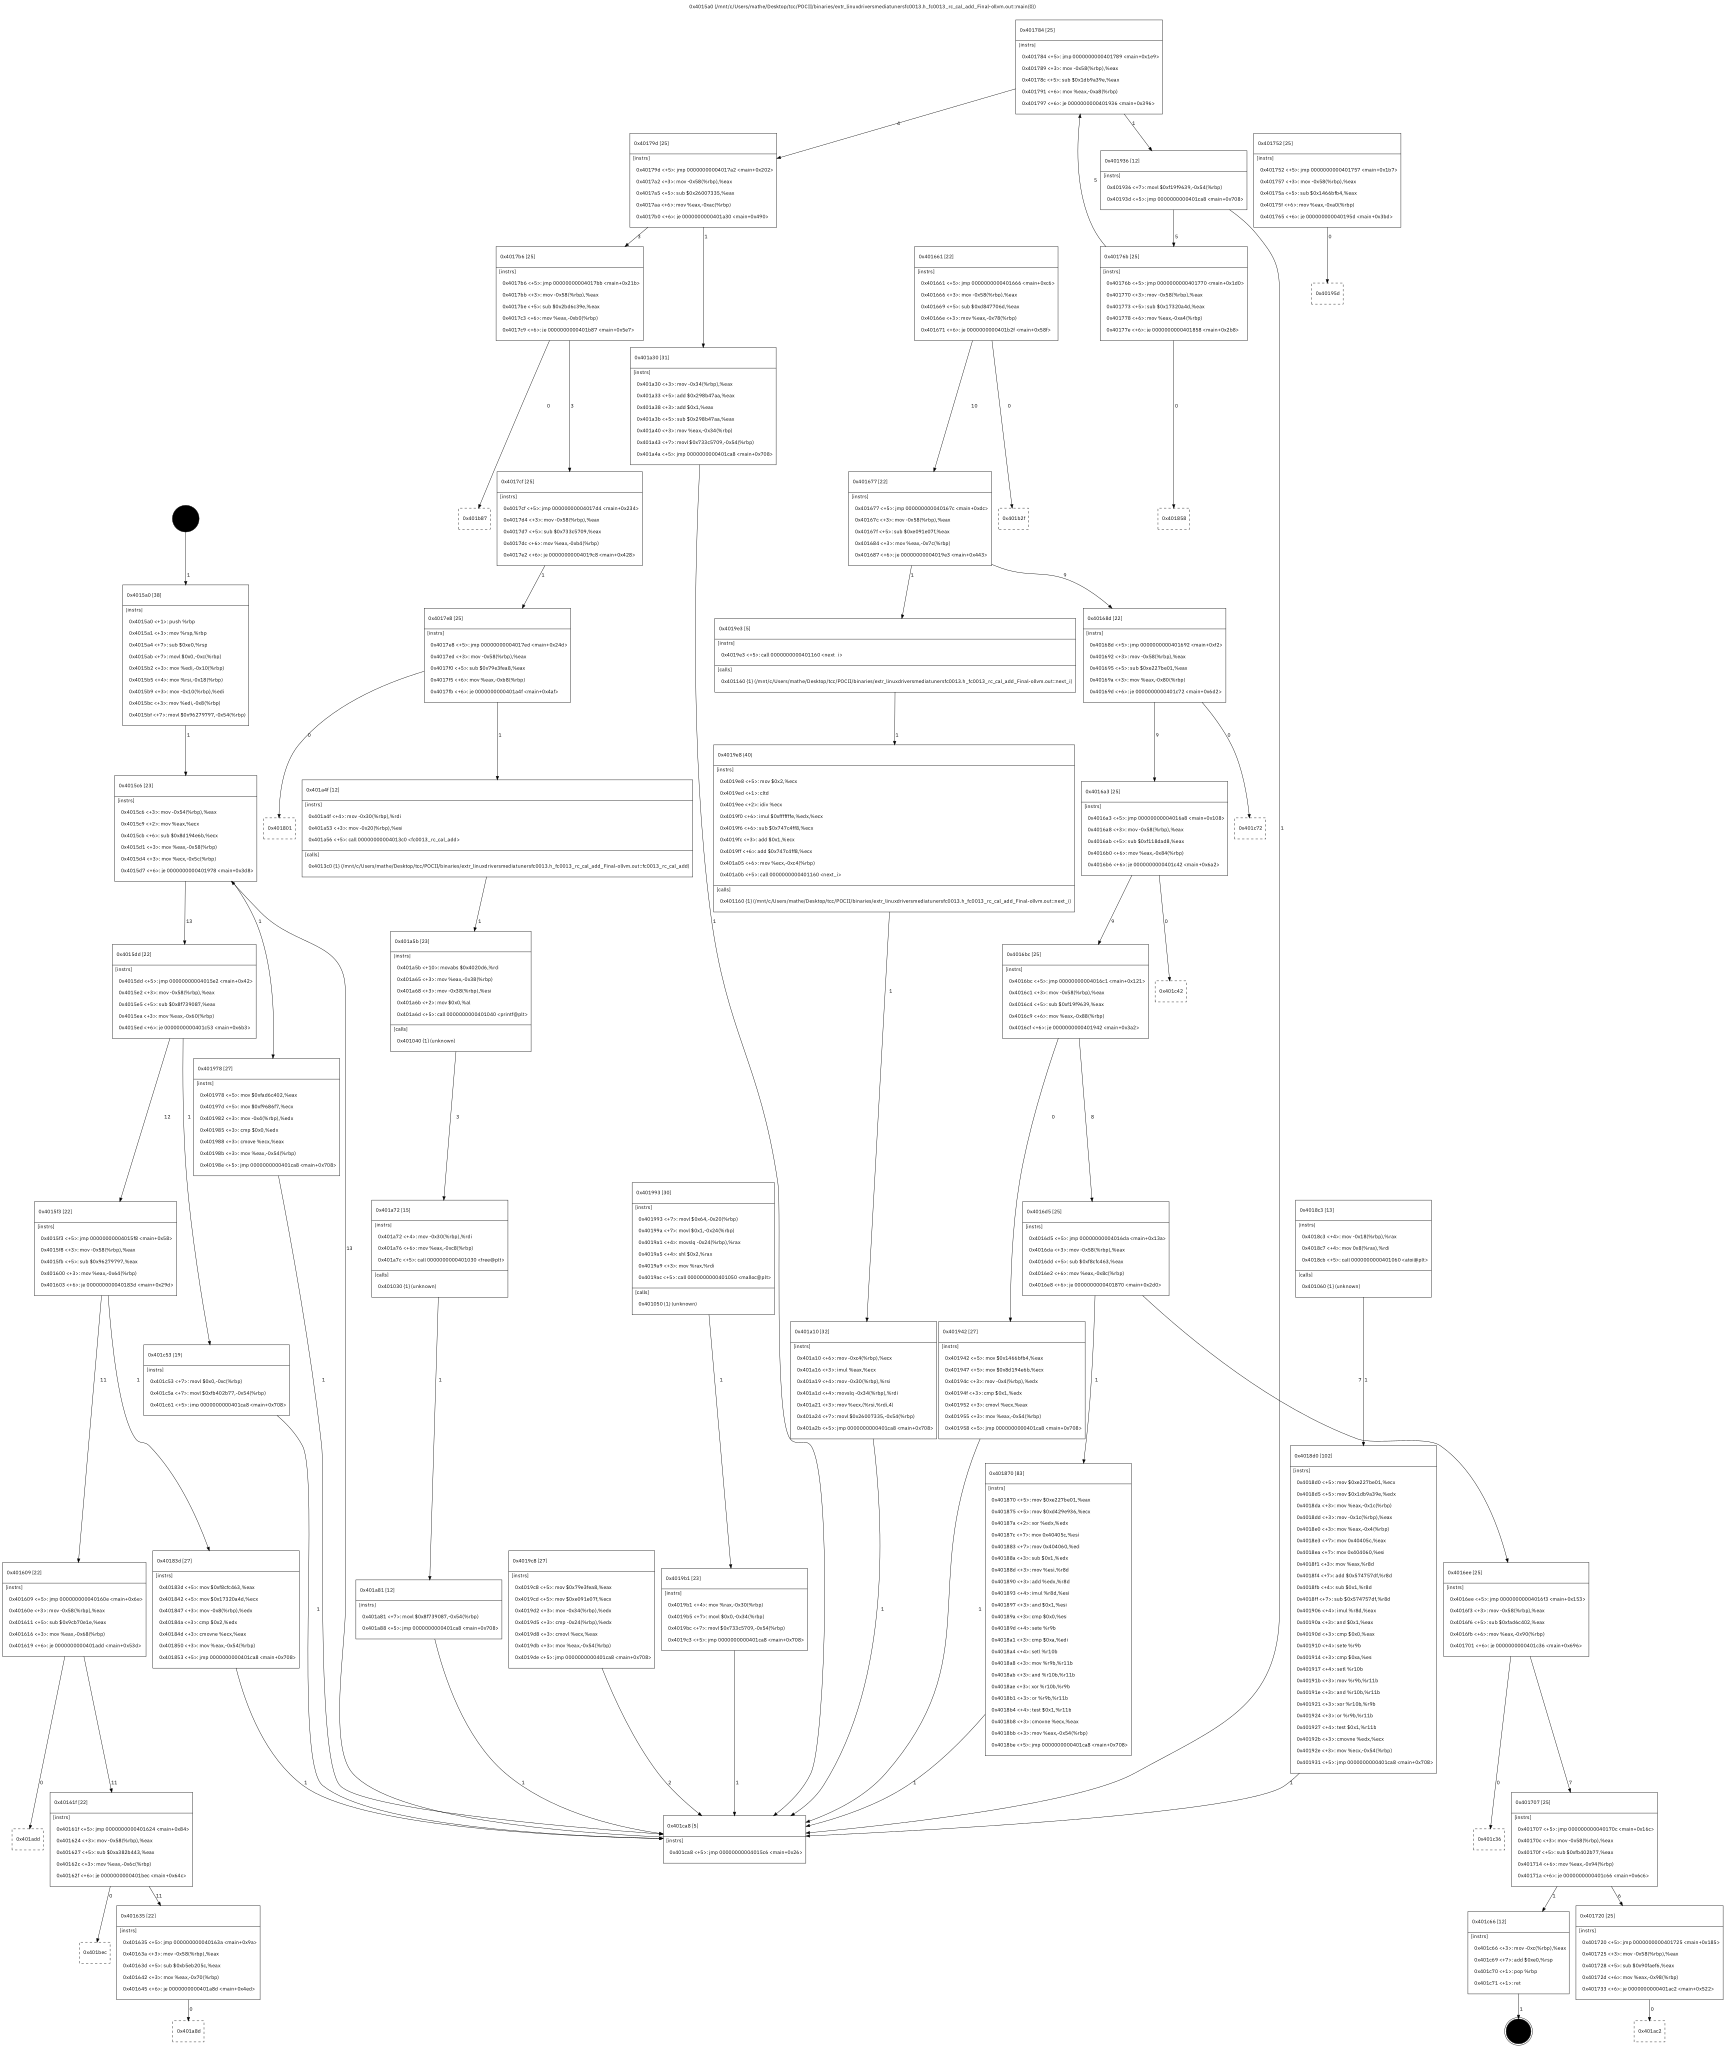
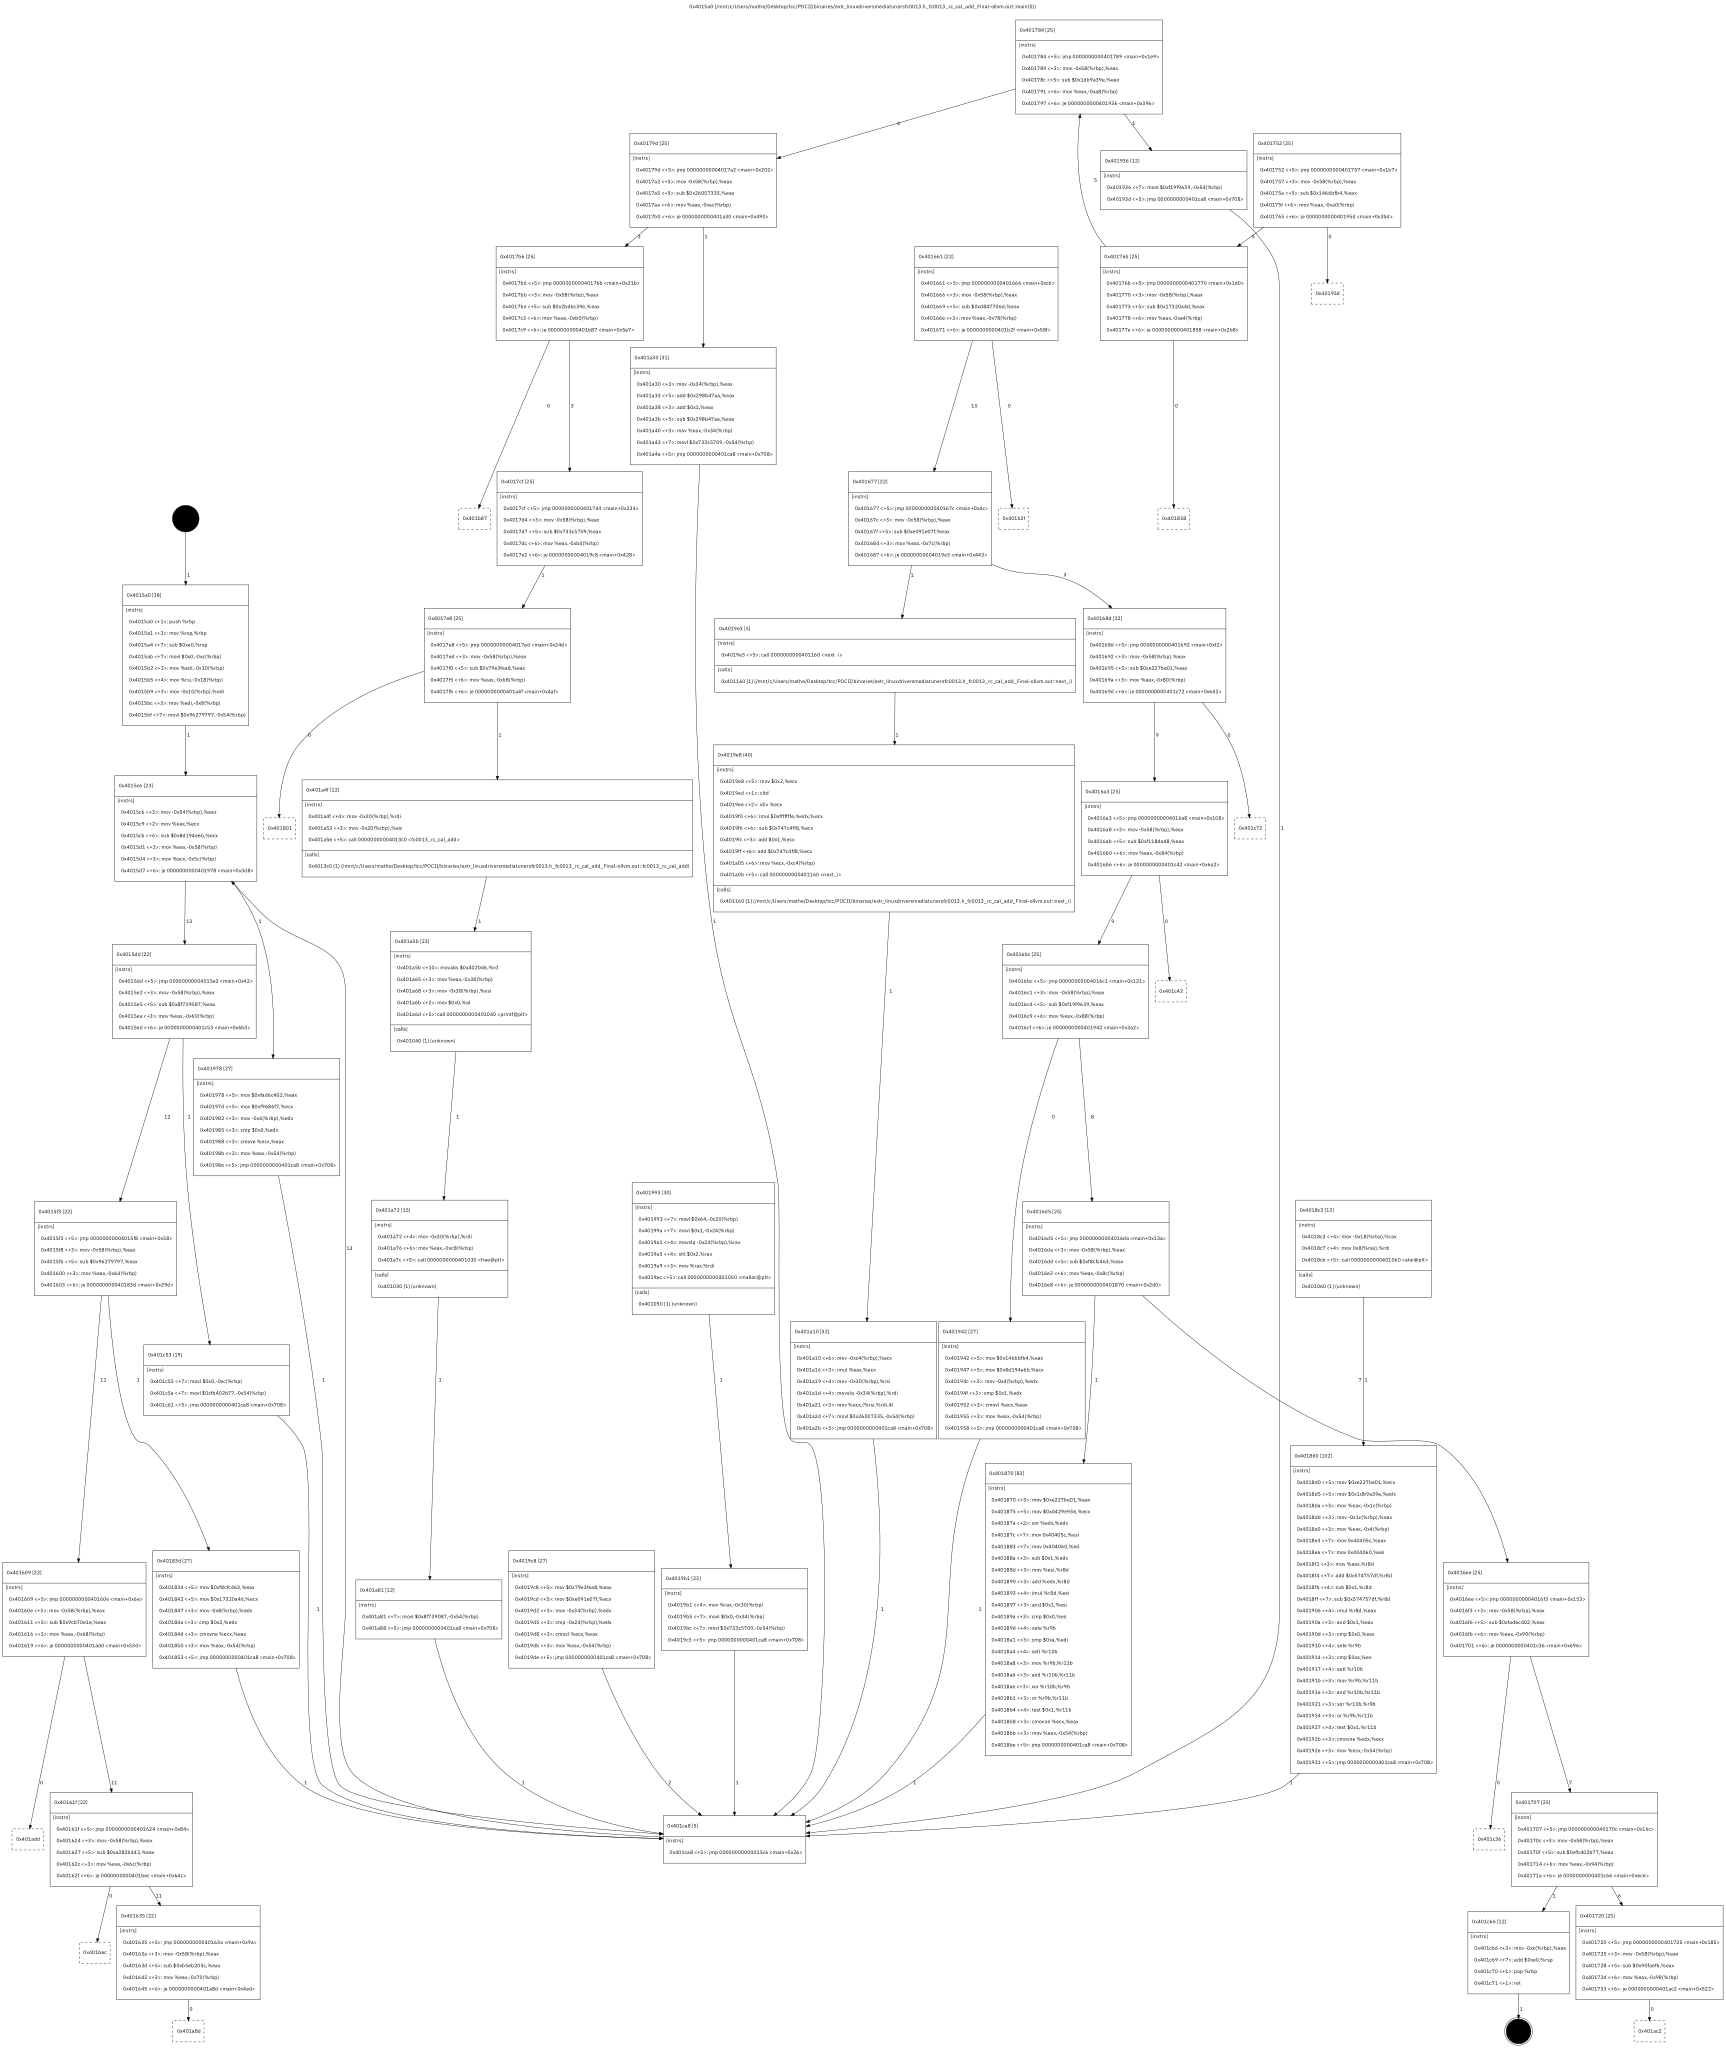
edge "0x401936 [12]" -> "0x40176b [25]": now "0x401752 [25]" -> "0x40176b [25]"
edge "0x401a5b [23]" -> "0x401a72 [15]": label " 3" -> " 1"
